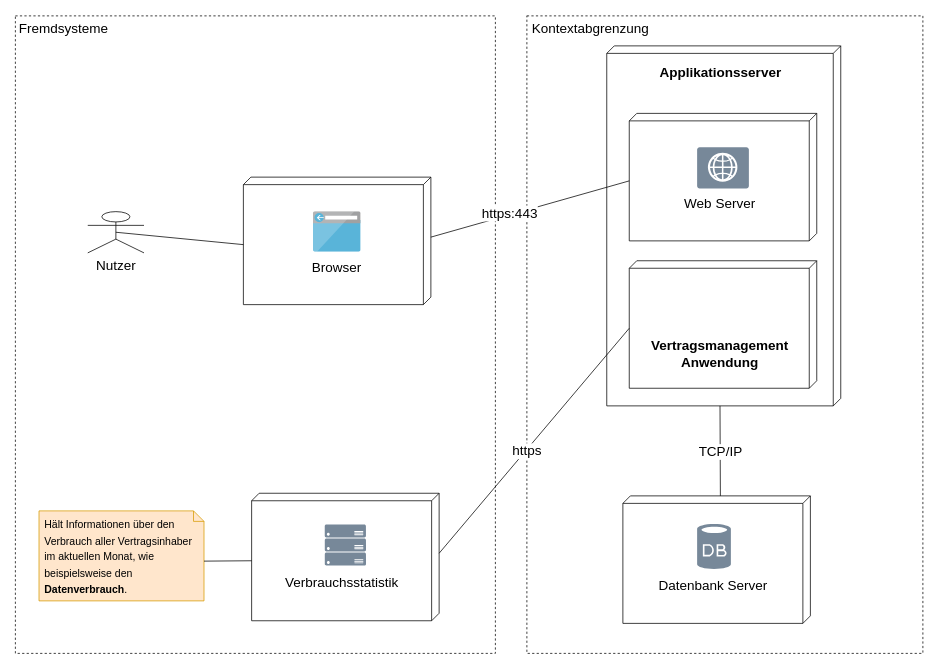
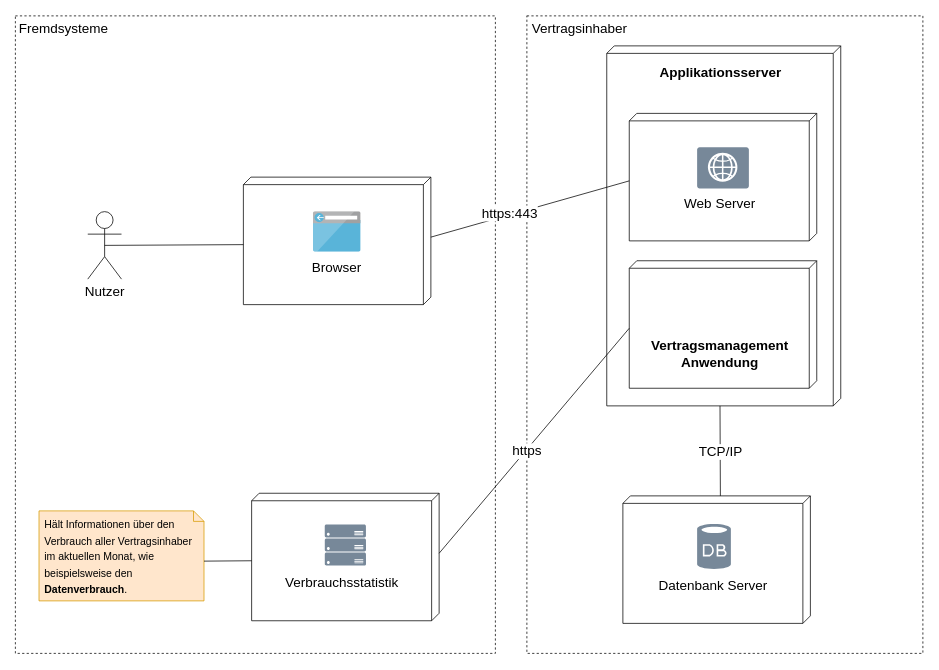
node "Kontextabgrenzung": label "Kontextabgrenzung" -> "Vertragsinhaber"
node "Nutzer": size 56x41 -> 34x68
